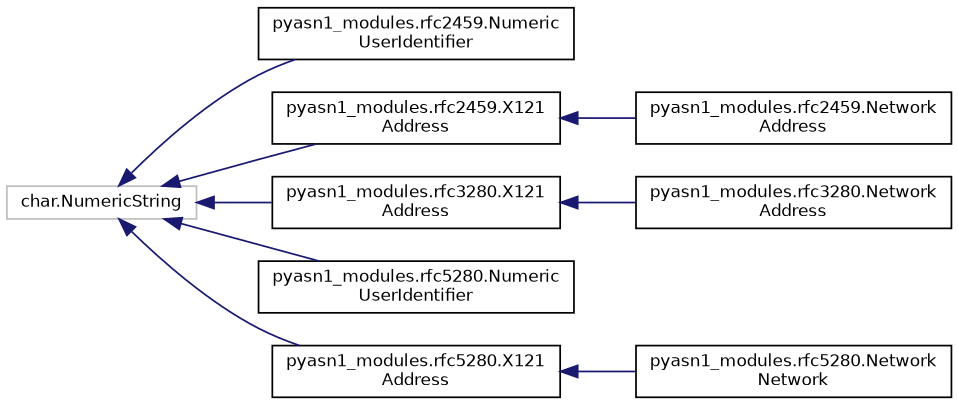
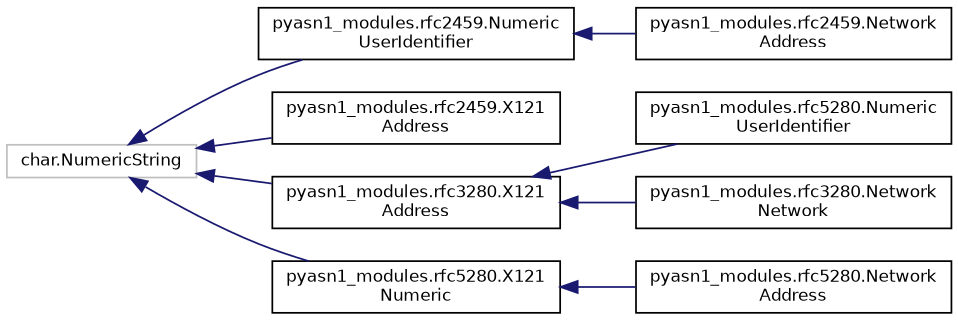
edge "pyasn1_modules.rfc2459.Network Address" -> "pyasn1_modules.rfc2459.X121 Address": now "pyasn1_modules.rfc2459.Network Address" -> "pyasn1_modules.rfc2459.Numeric UserIdentifier"
node "pyasn1_modules.rfc3280.Network Address": label "pyasn1_modules.rfc3280.Network Address" -> "pyasn1_modules.rfc3280.Network Network"
edge "pyasn1_modules.rfc5280.Numeric UserIdentifier" -> "char.NumericString": now "pyasn1_modules.rfc5280.Numeric UserIdentifier" -> "pyasn1_modules.rfc3280.X121 Address"
node "pyasn1_modules.rfc5280.X121 Address": label "pyasn1_modules.rfc5280.X121 Address" -> "pyasn1_modules.rfc5280.X121 Numeric"
node "pyasn1_modules.rfc5280.Network Network": label "pyasn1_modules.rfc5280.Network Network" -> "pyasn1_modules.rfc5280.Network Address"
